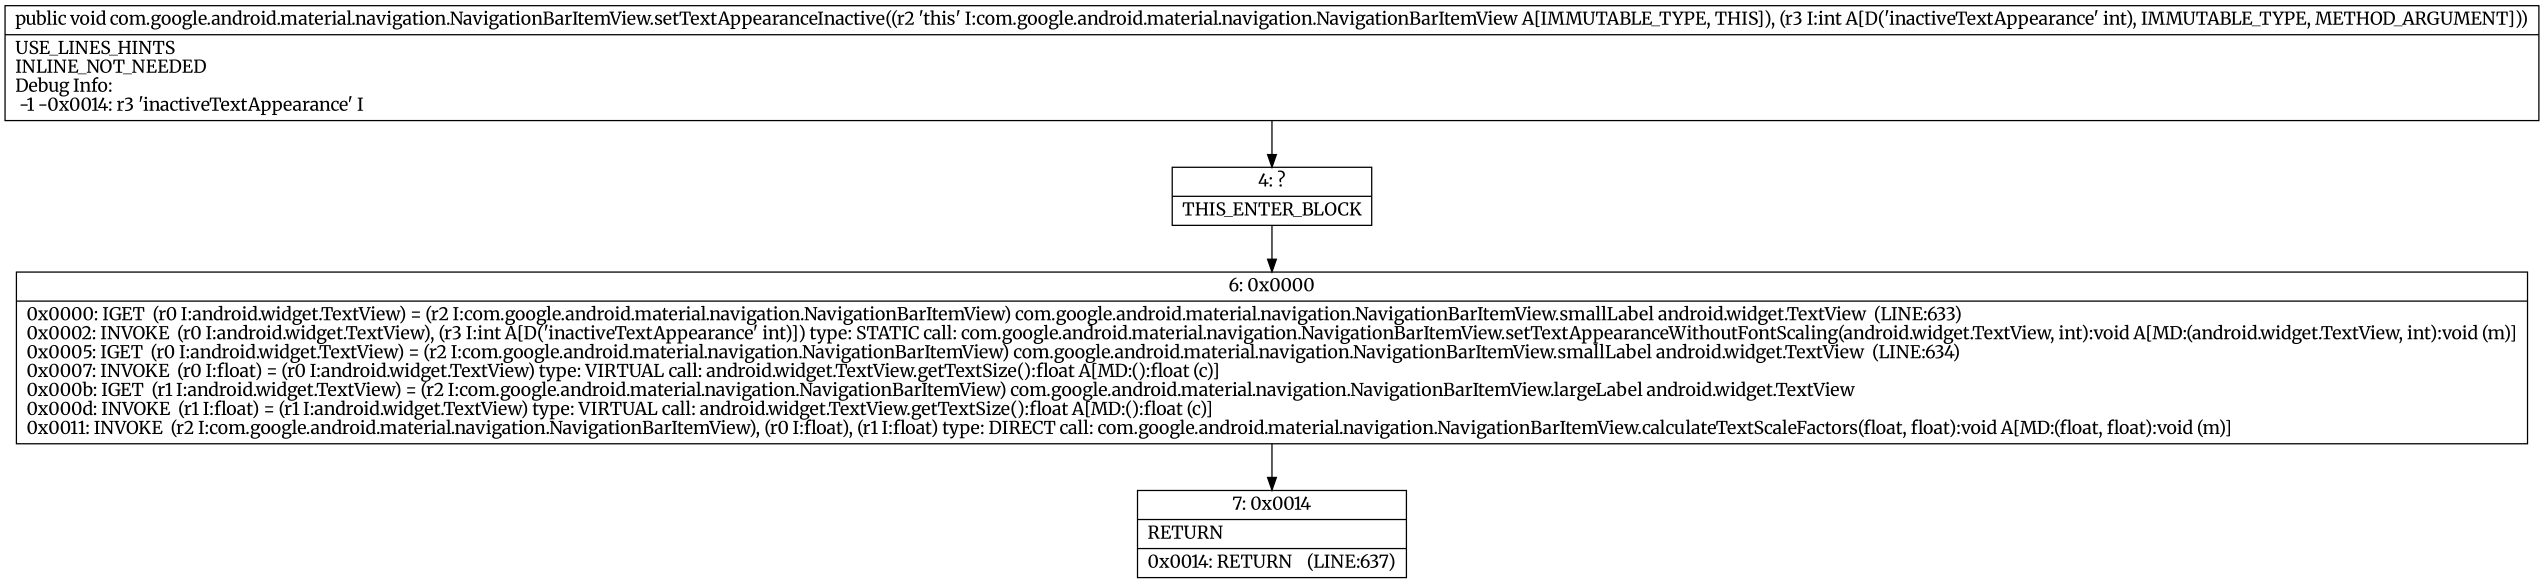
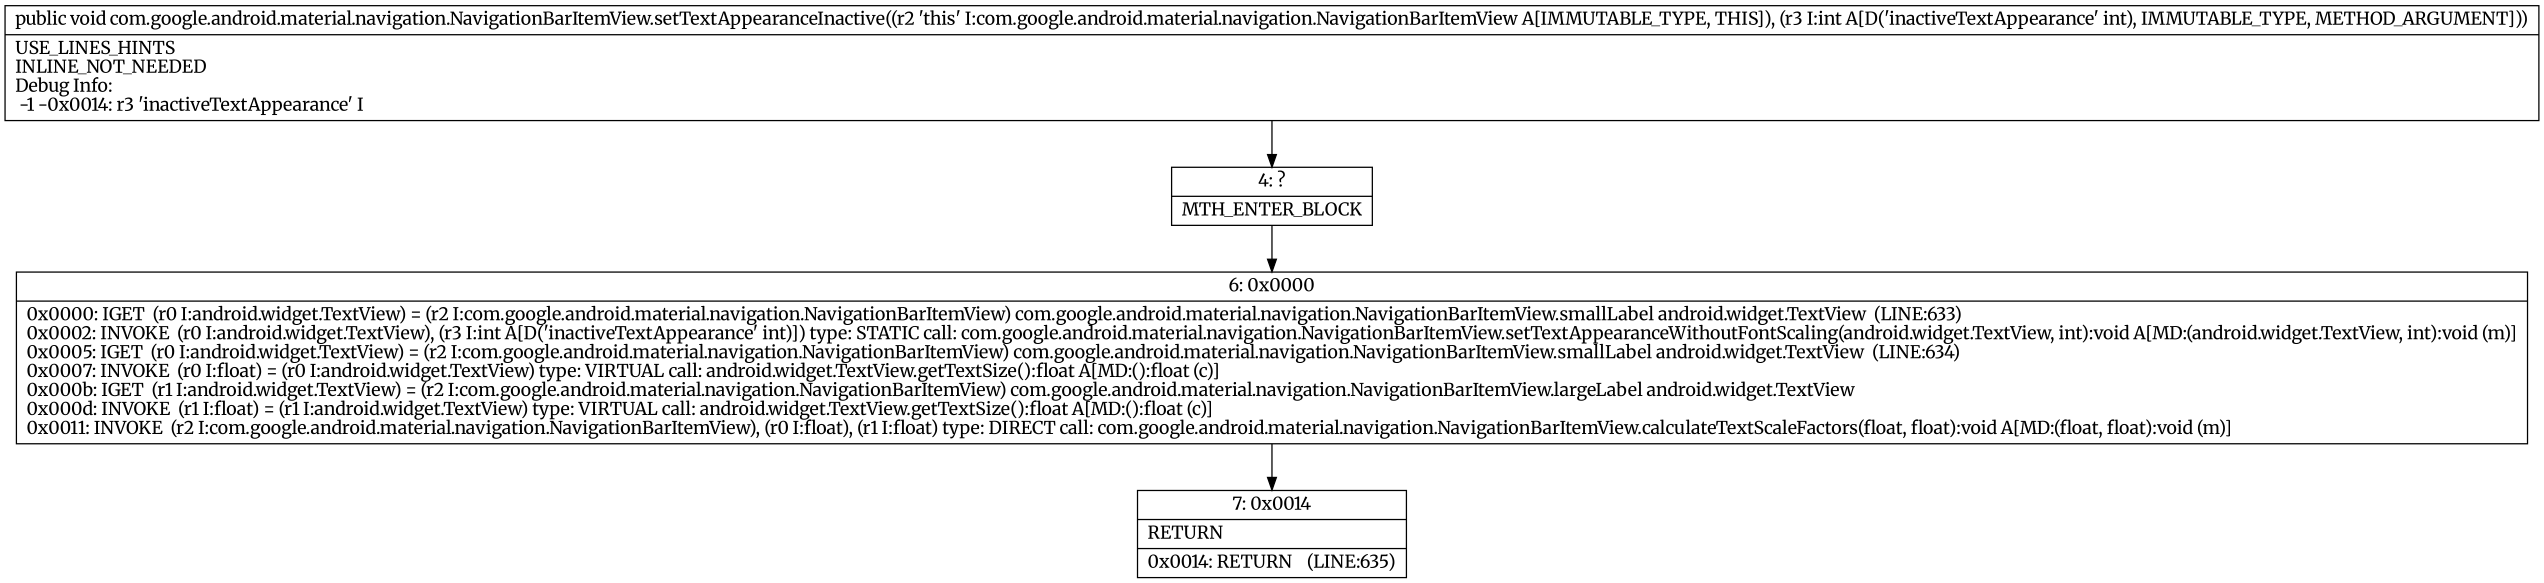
node "4: ?": text "THIS_ENTER_BLOCK" -> "MTH_ENTER_BLOCK"
node "7: 0x0014": text "0x0014: RETURN    (LINE:637)" -> "0x0014: RETURN    (LINE:635)"
